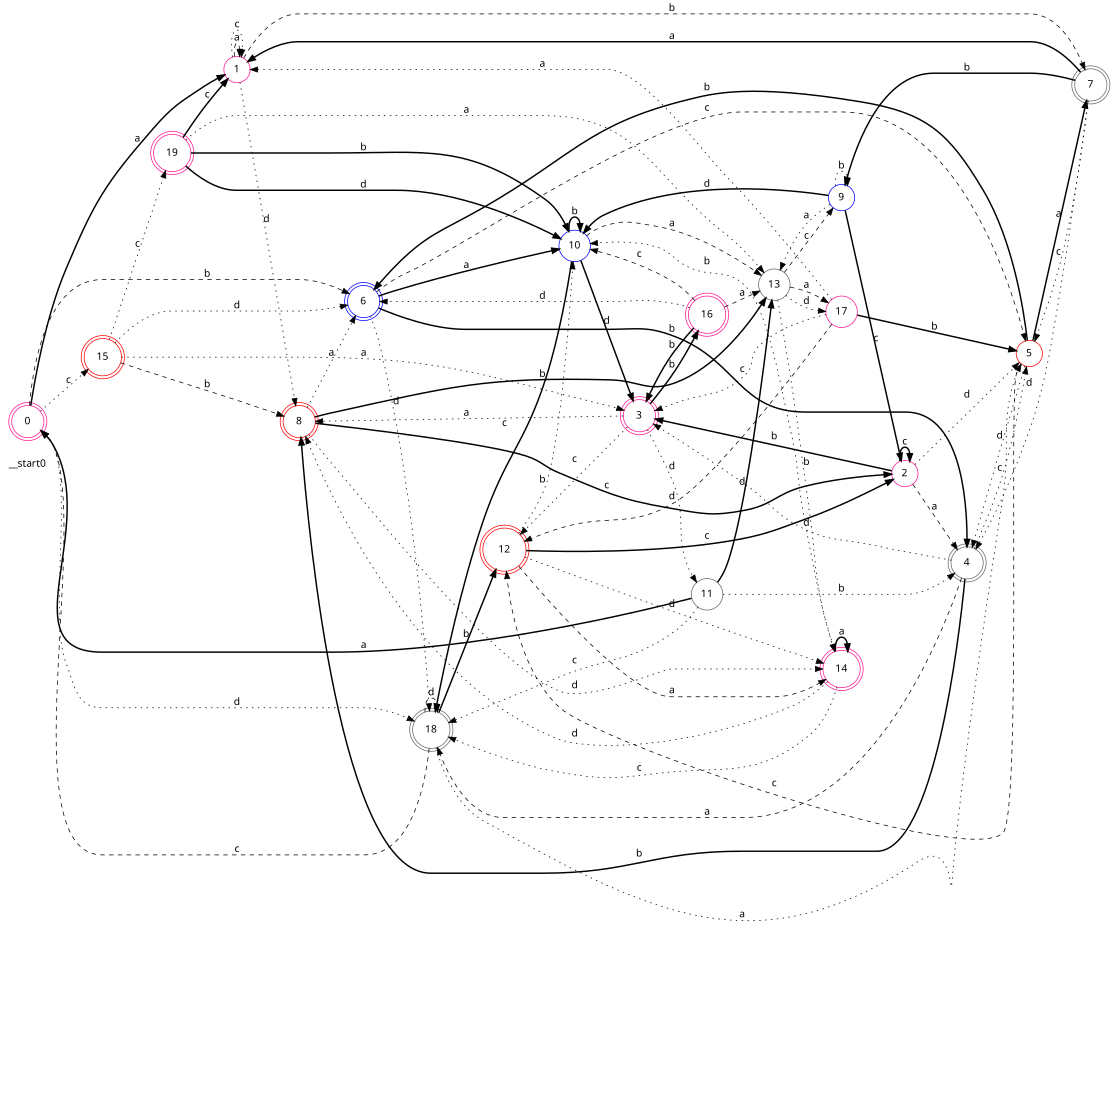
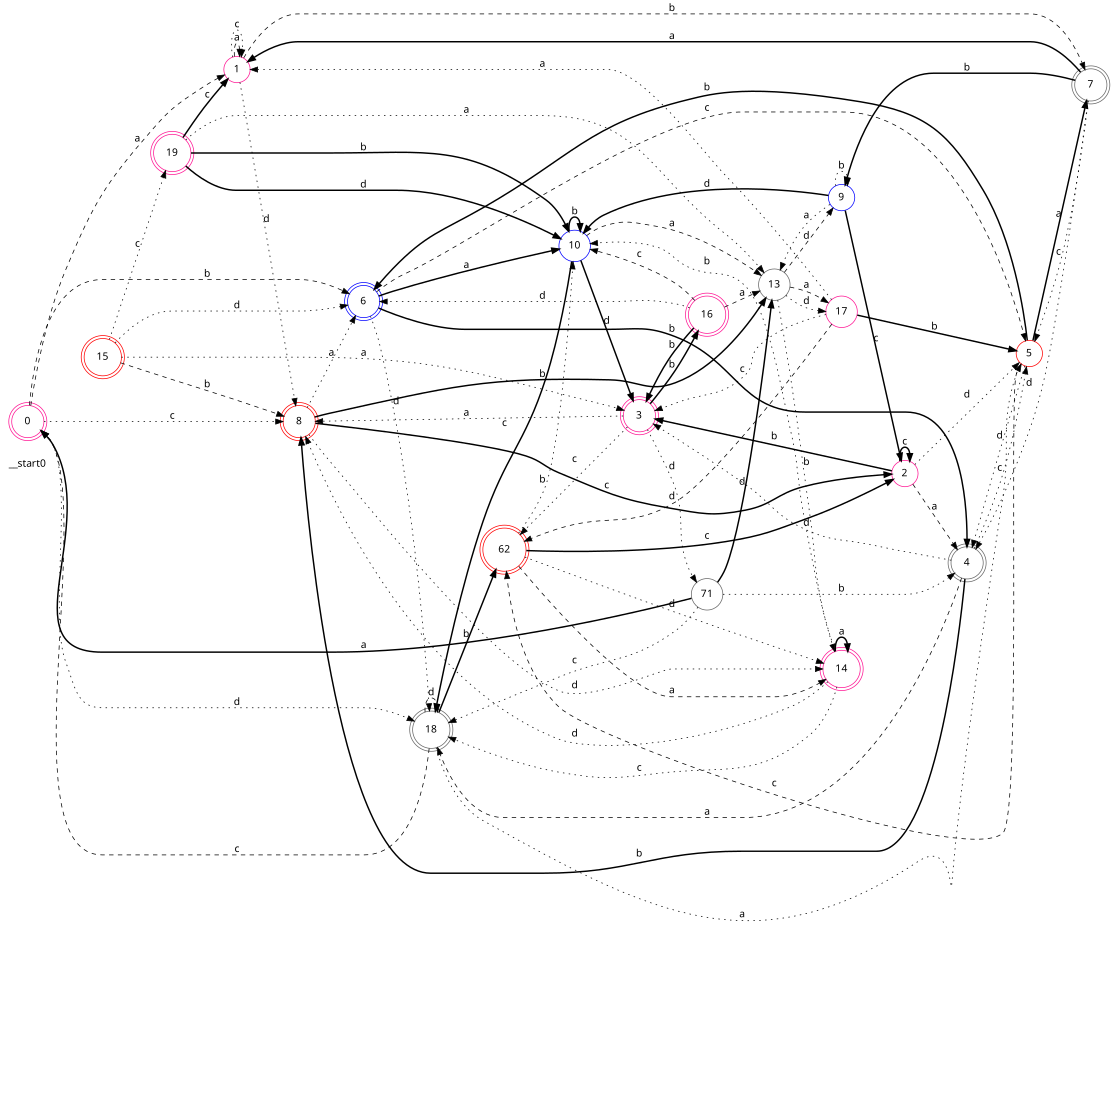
edge "0" -> "1": style bold -> dashed
edge "13" -> "9": label "c" -> "d"
edge "0" -> "15": now "0" -> "8"
node "12": label "12" -> "62"
node "11": label "11" -> "71"
